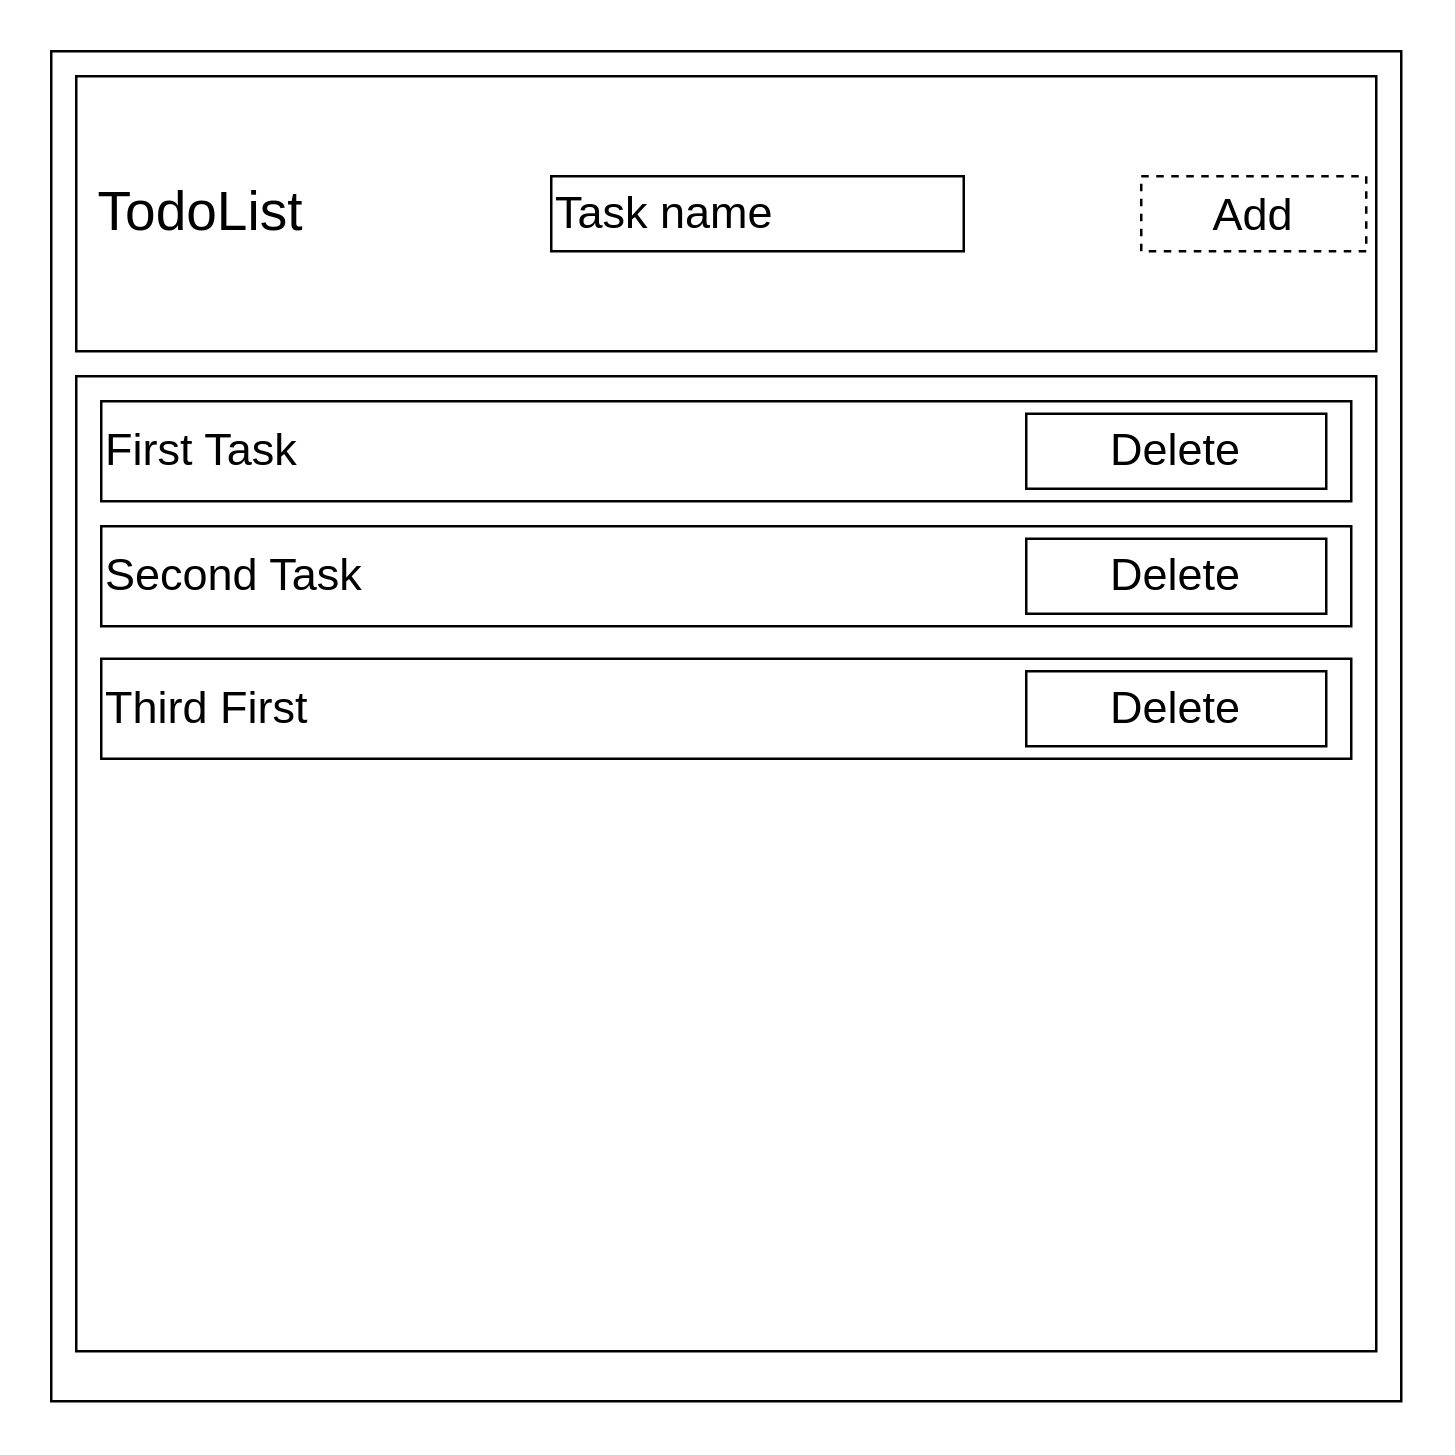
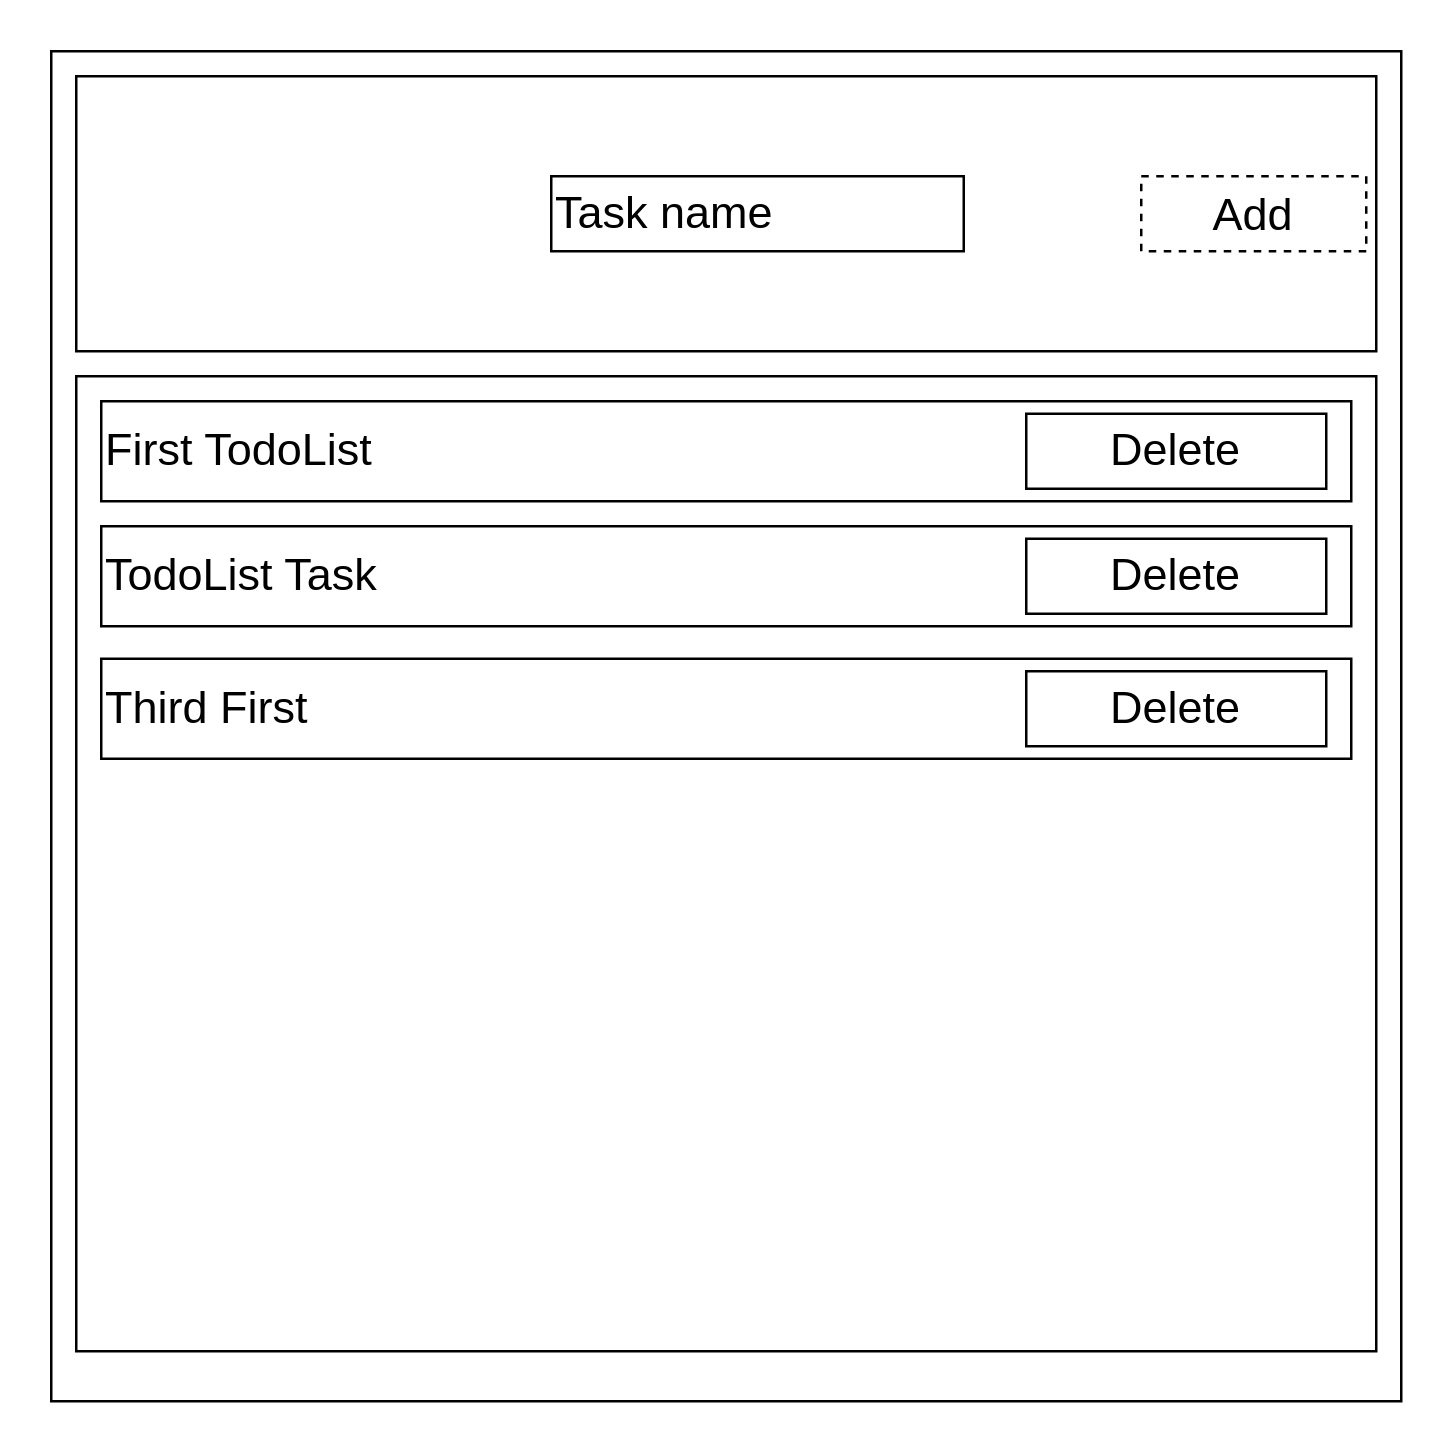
node "TodoList": removed
node "First Task": label "First Task" -> "First TodoList"
node "Second Task": label "Second Task" -> "TodoList Task"
